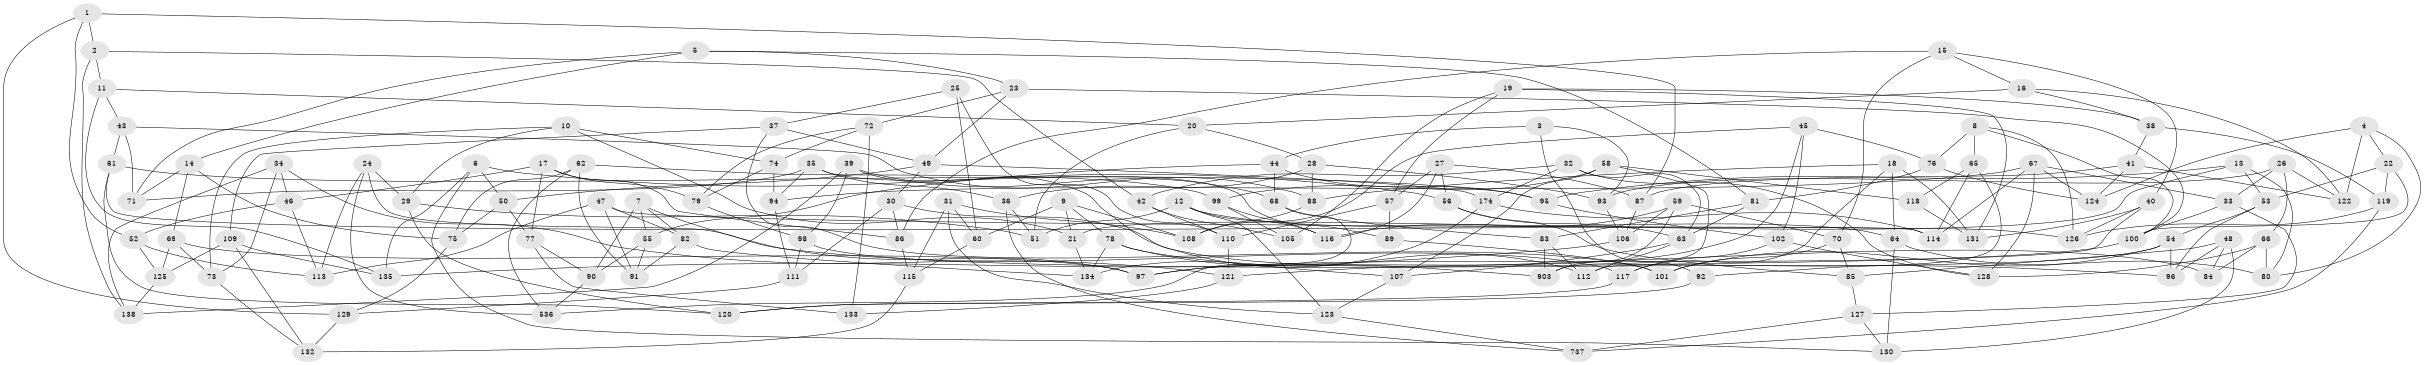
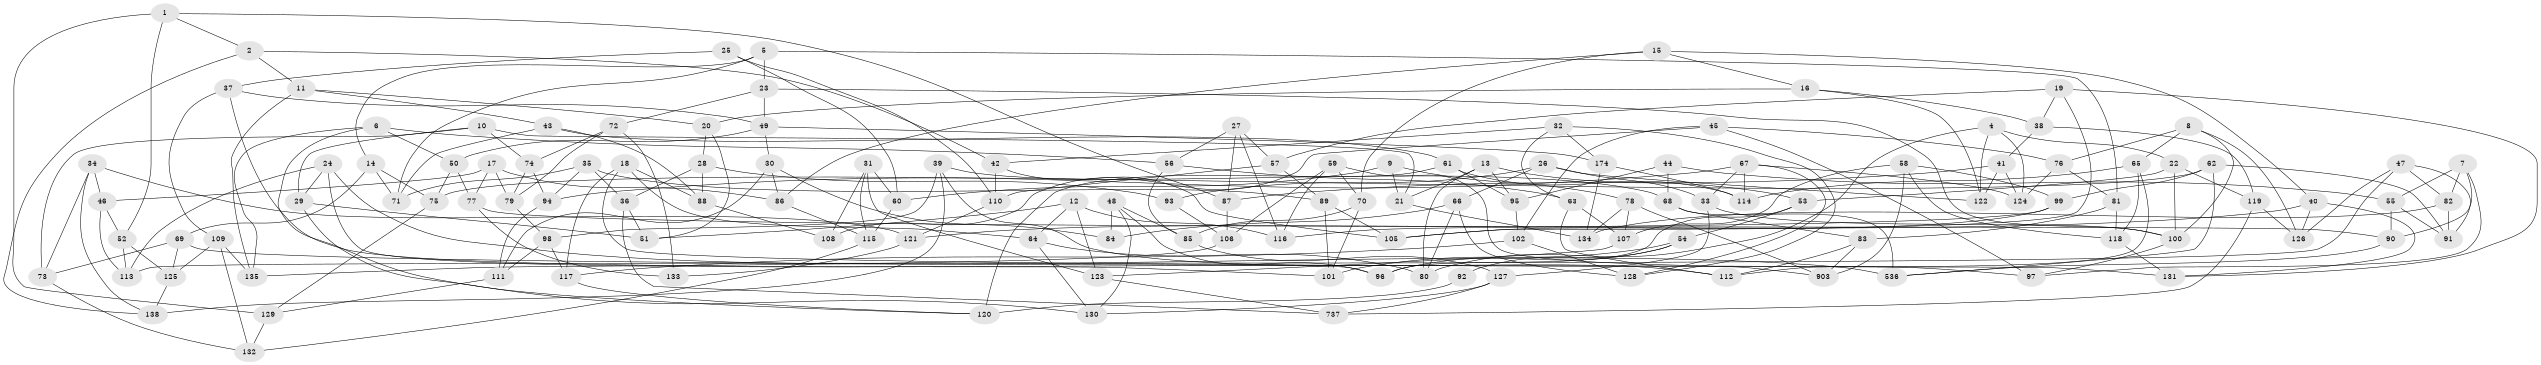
node "3": removed
edge "9" -- "108": removed
edge "81" -- "63": now "81" -- "118"
edge "89" -- "105": added
